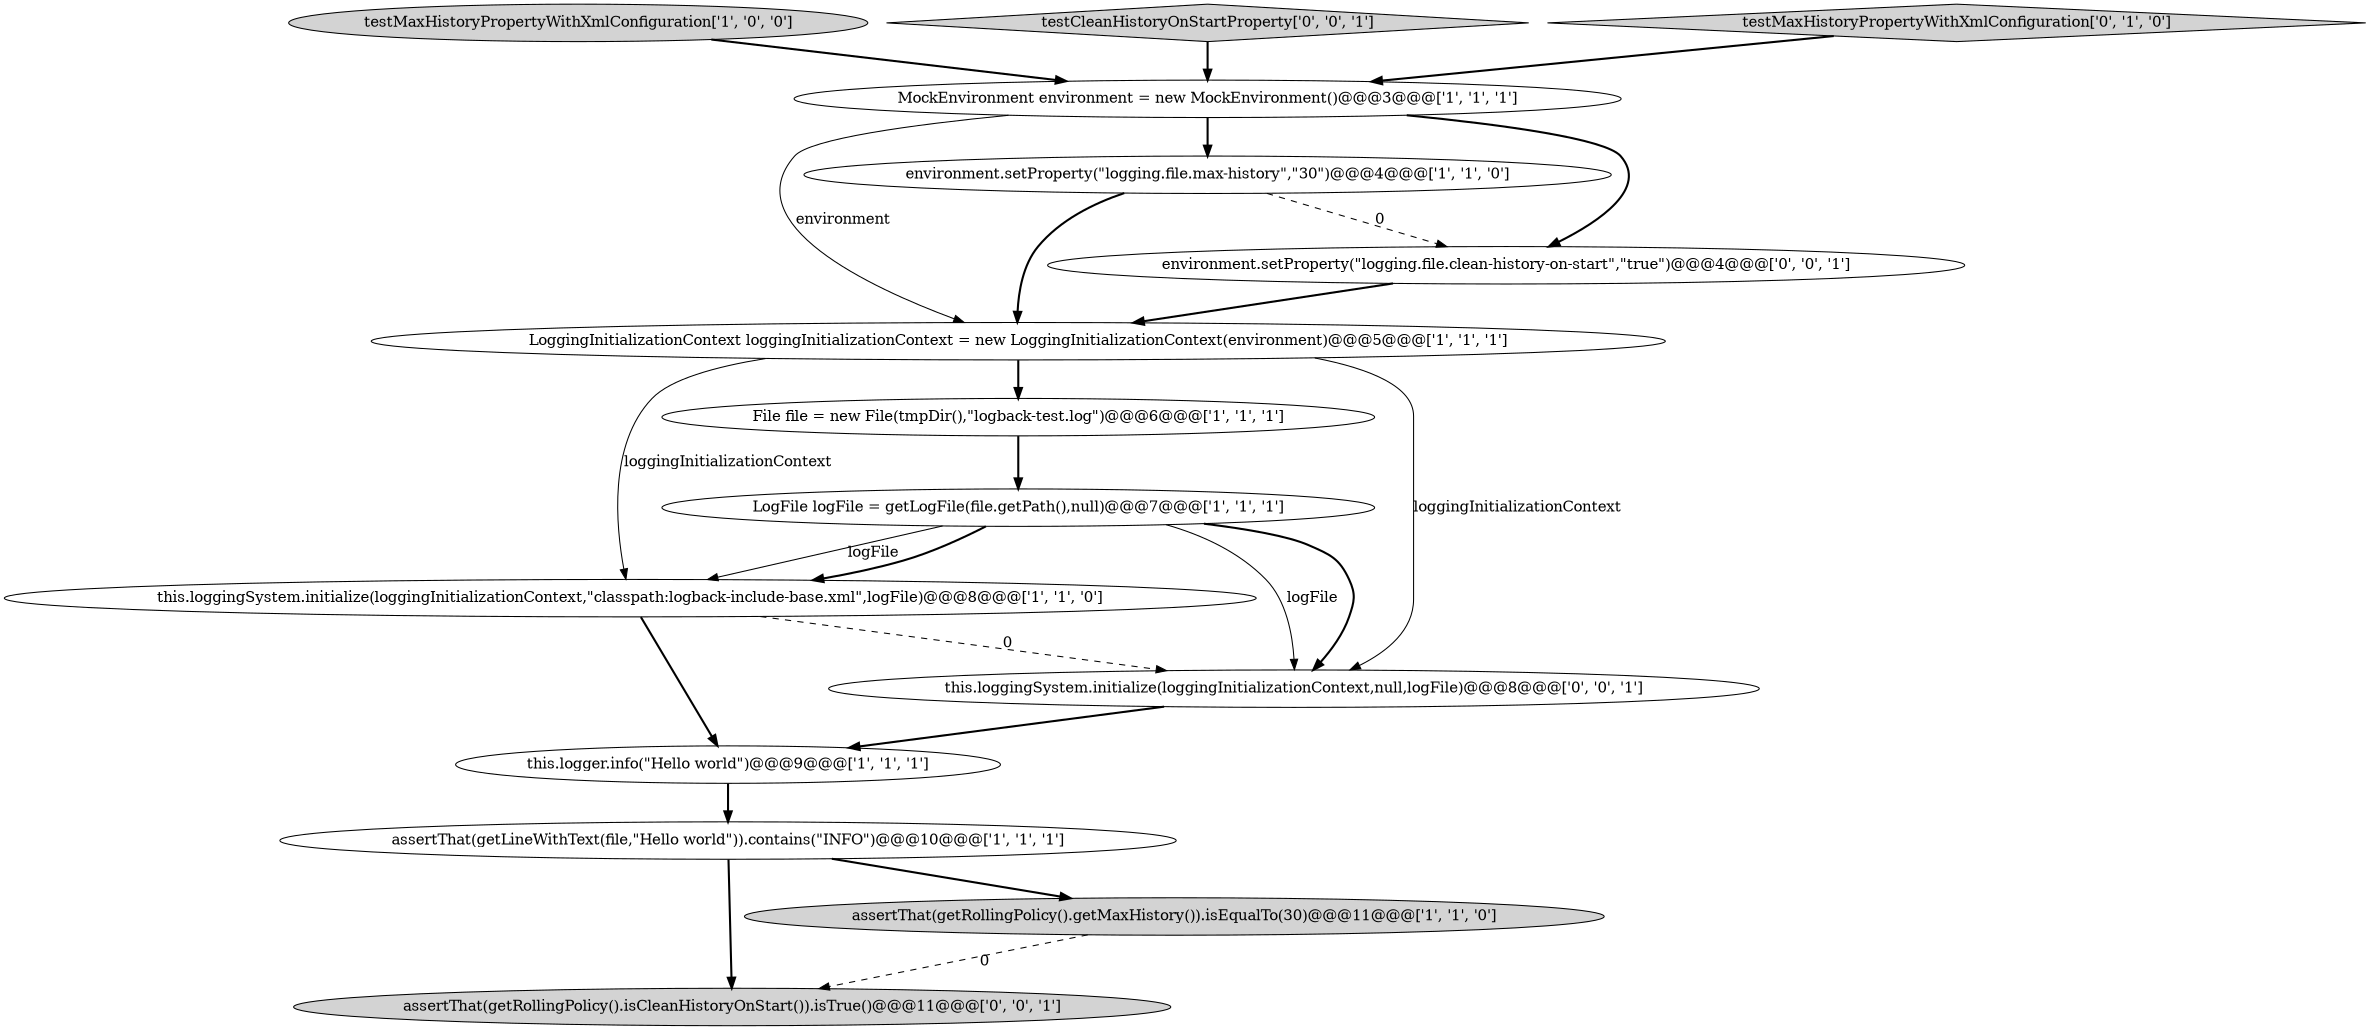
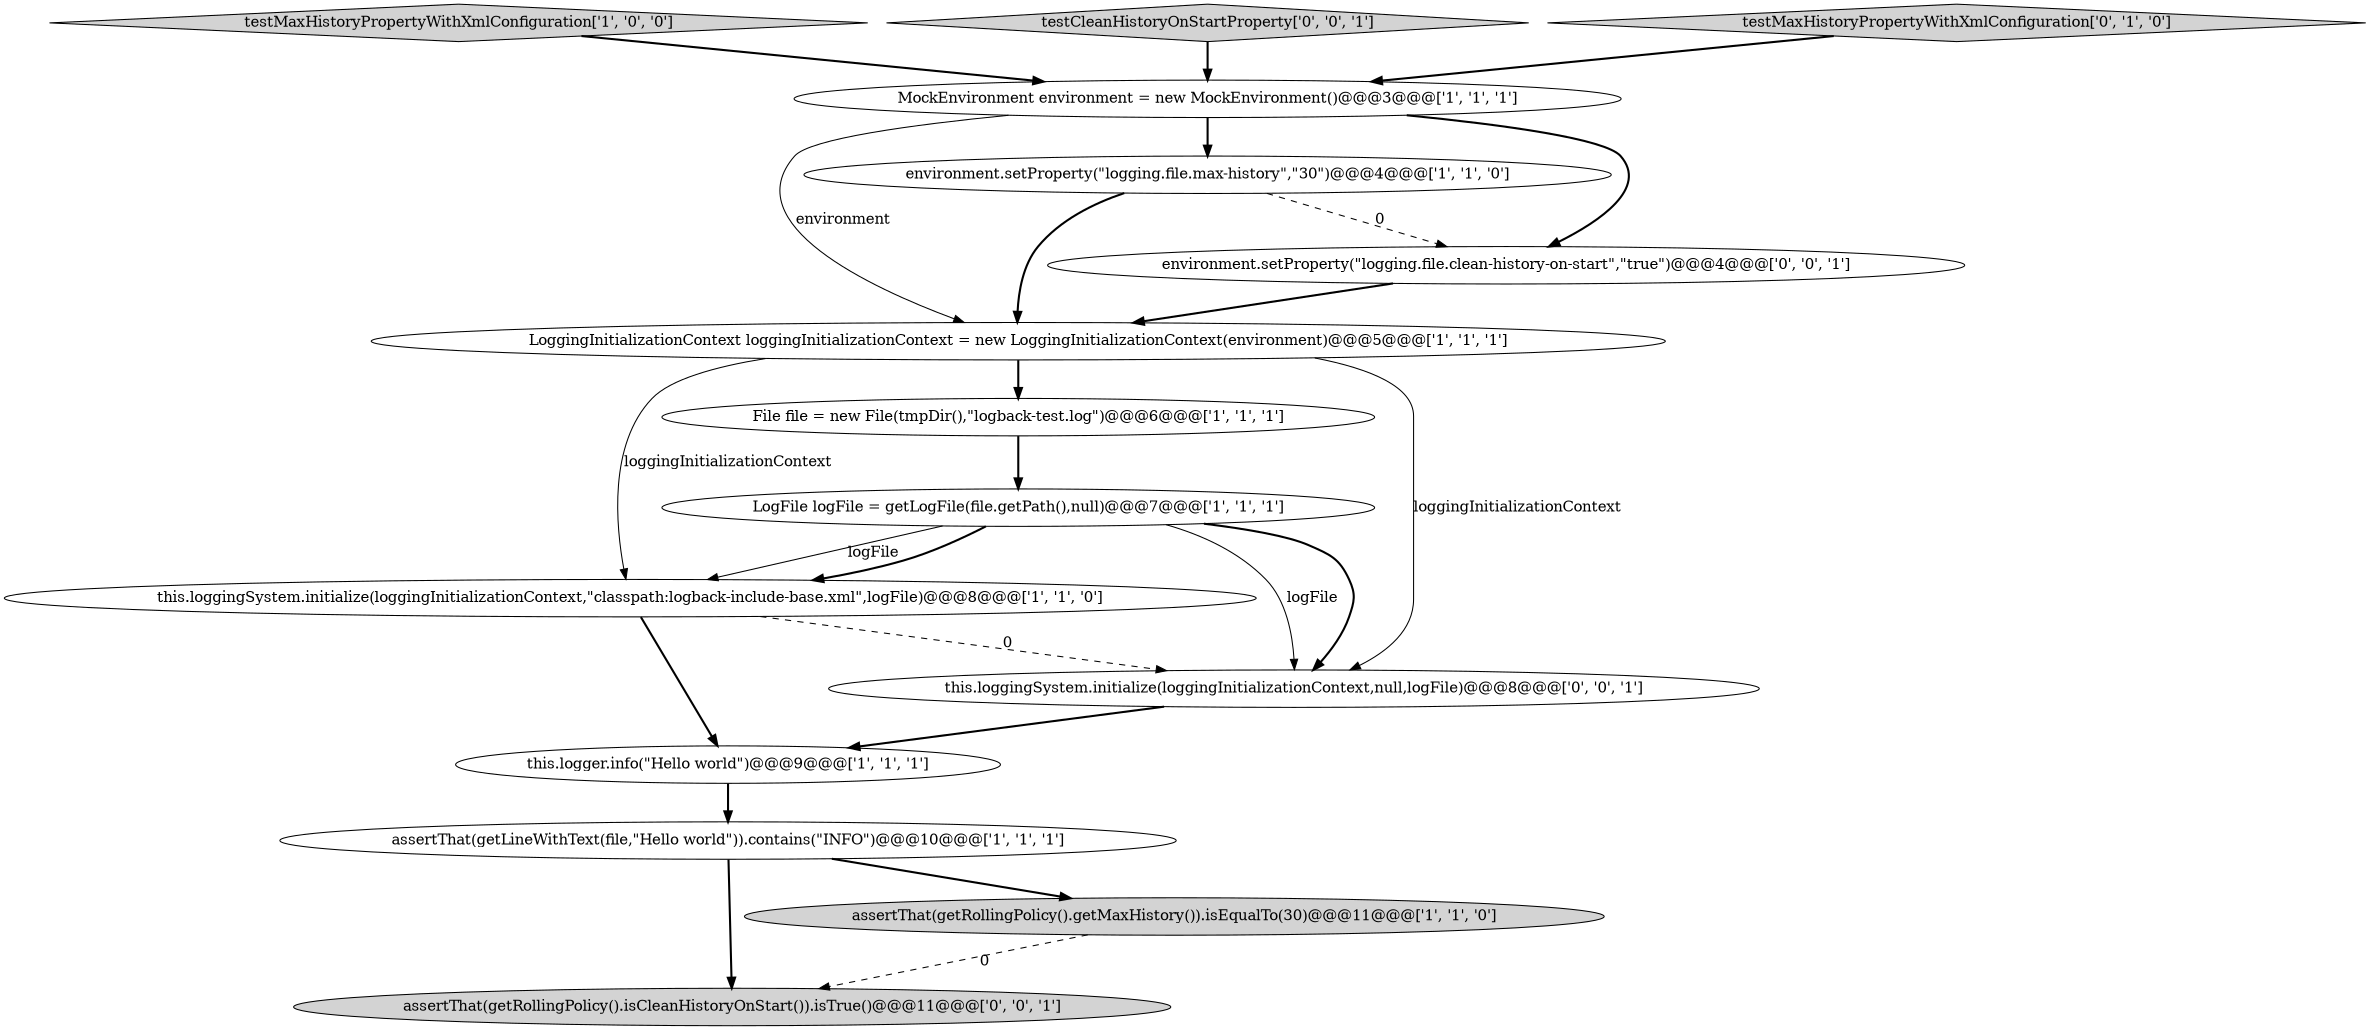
node "testMaxHistoryPropertyWithXmlConfiguration['1', '0', '0']": shape ellipse -> diamond
